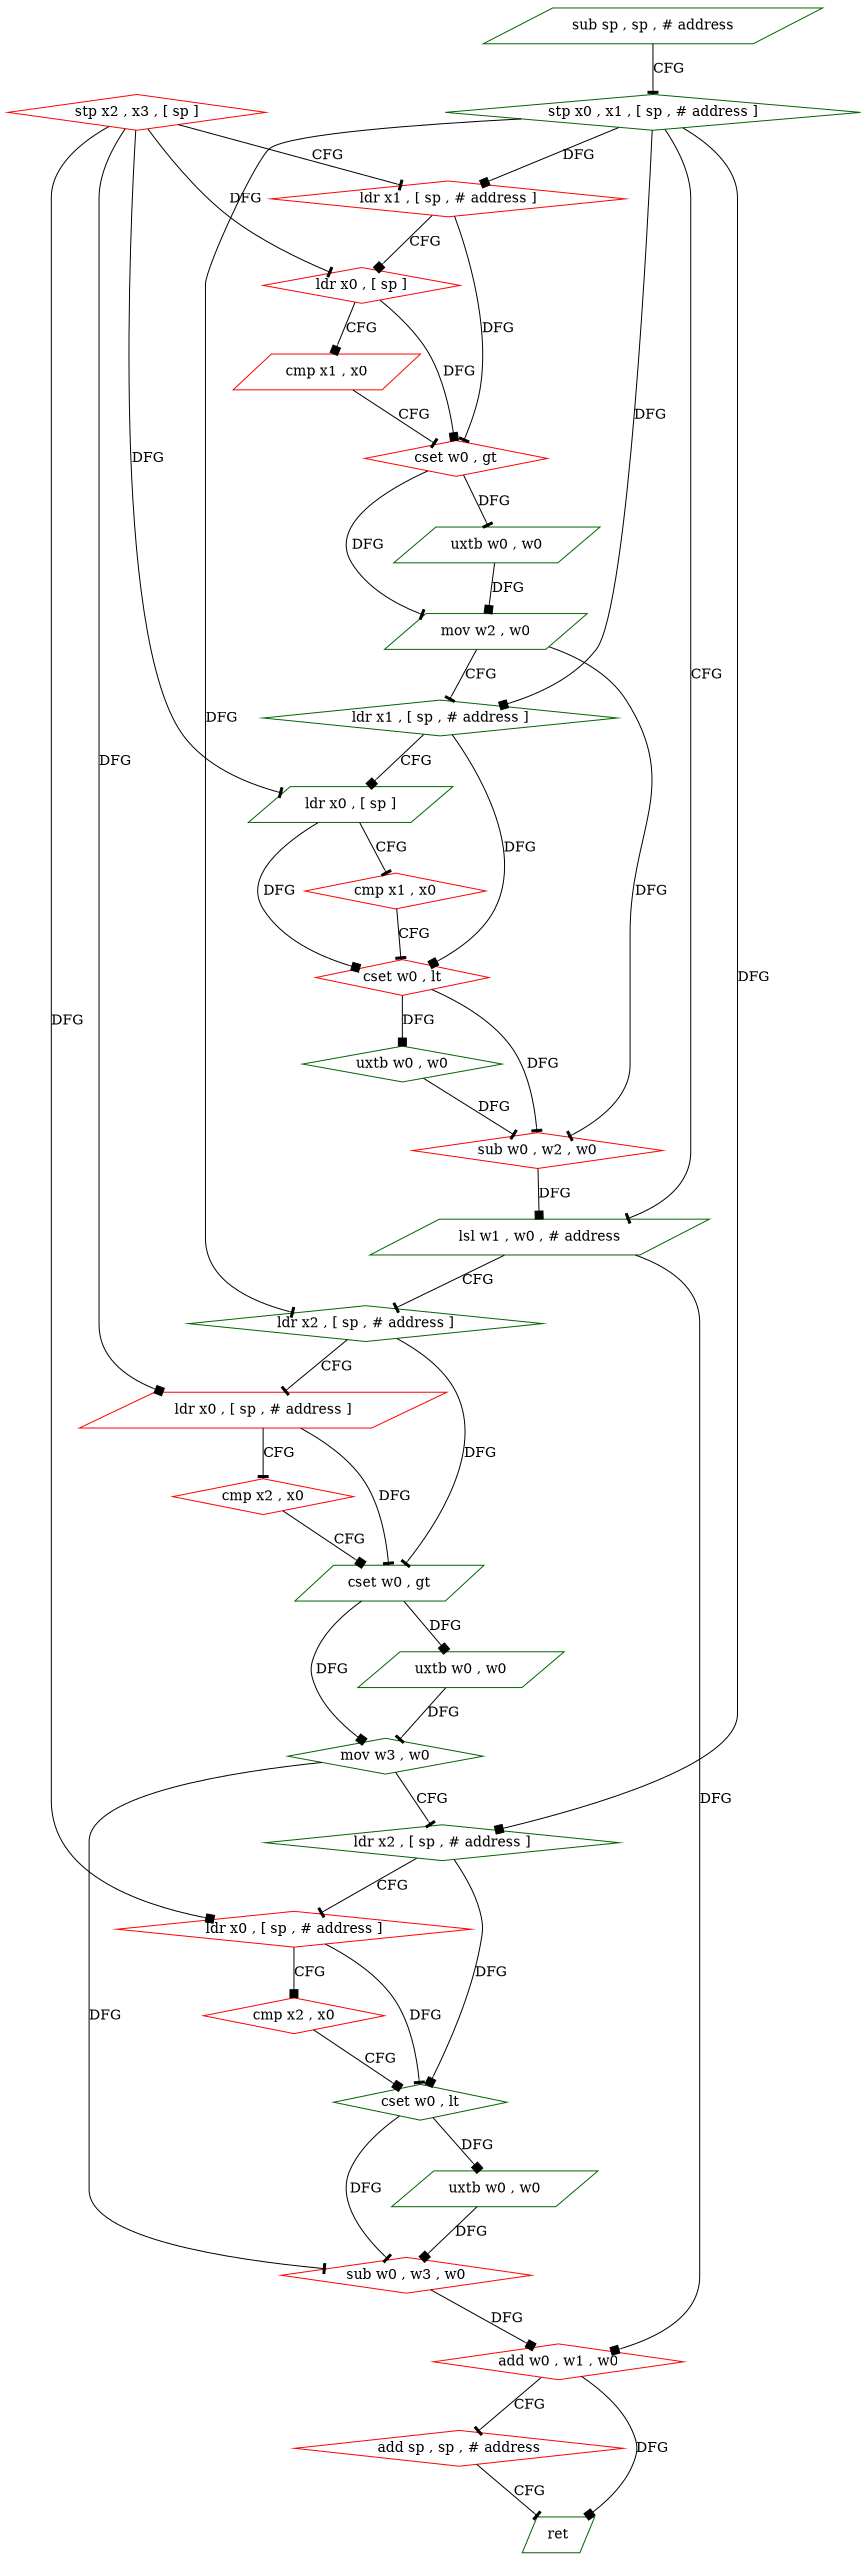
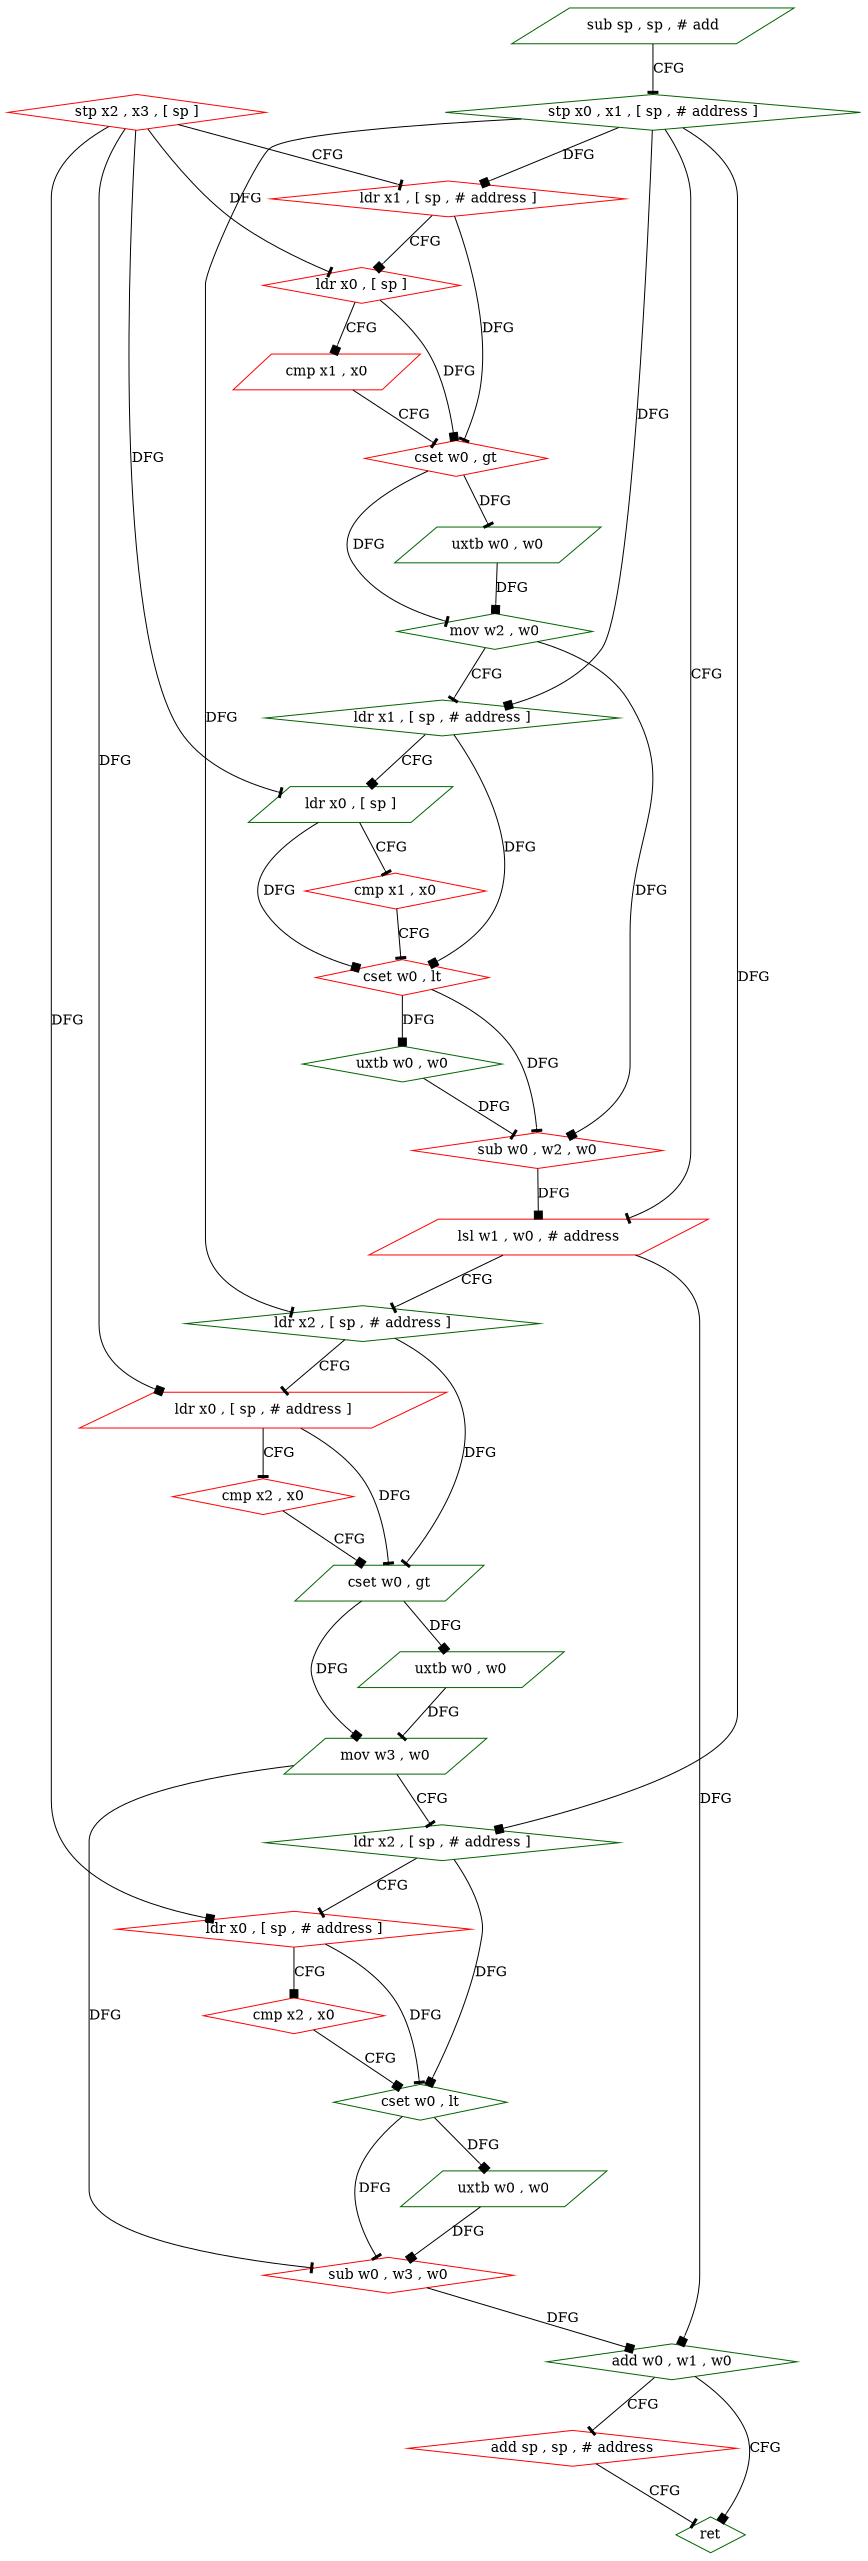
node "sub sp , sp , # address": label "sub sp , sp , # address" -> "sub sp , sp , # add"
node "mov w2 , w0": shape parallelogram -> diamond
edge "mov w2 , w0" -> "sub w0 , w2 , w0": arrowhead tee -> box
node "lsl w1 , w0 , # address": color darkgreen -> red
node "mov w3 , w0": shape diamond -> parallelogram
node "add w0 , w1 , w0": color red -> darkgreen
edge "add w0 , w1 , w0" -> "ret": label "DFG" -> "CFG"
node "ret": shape parallelogram -> diamond
